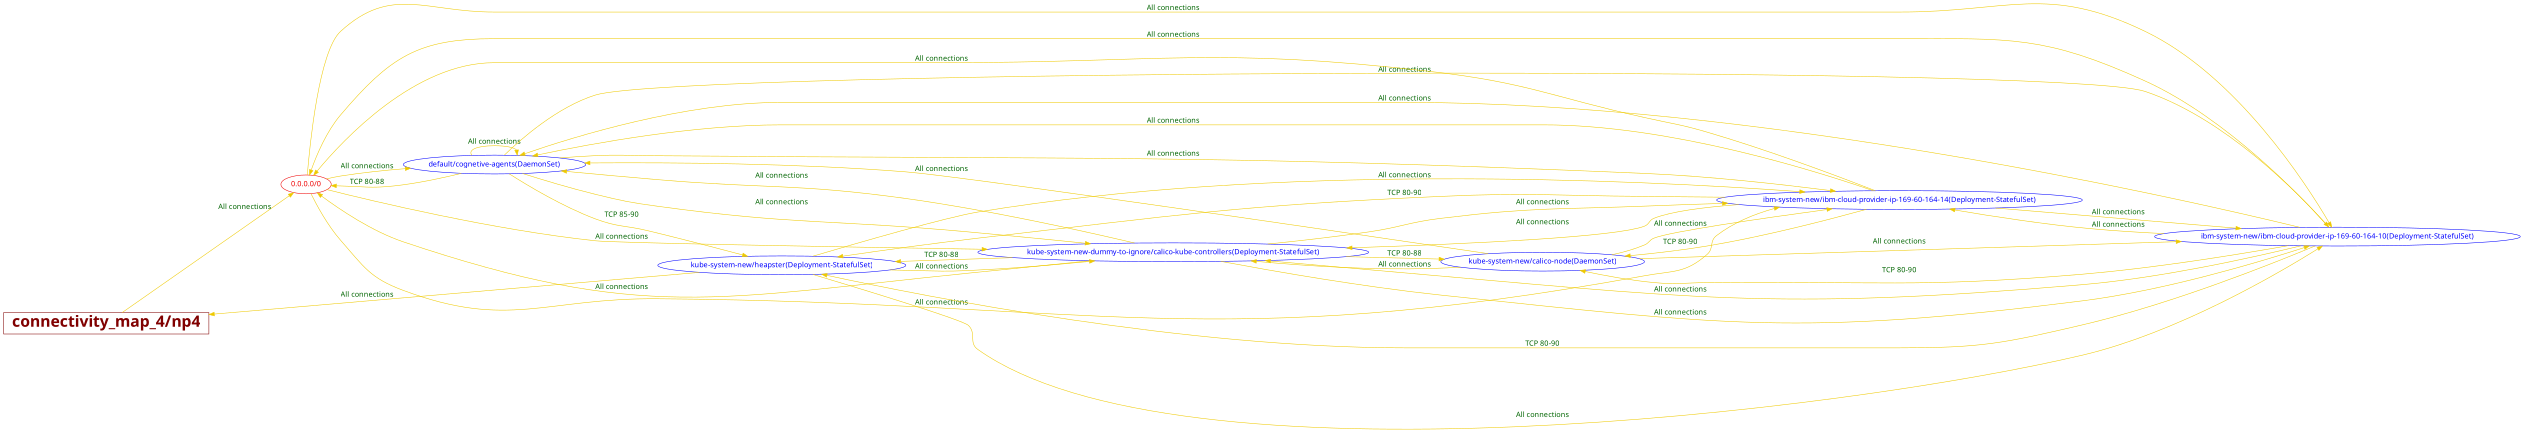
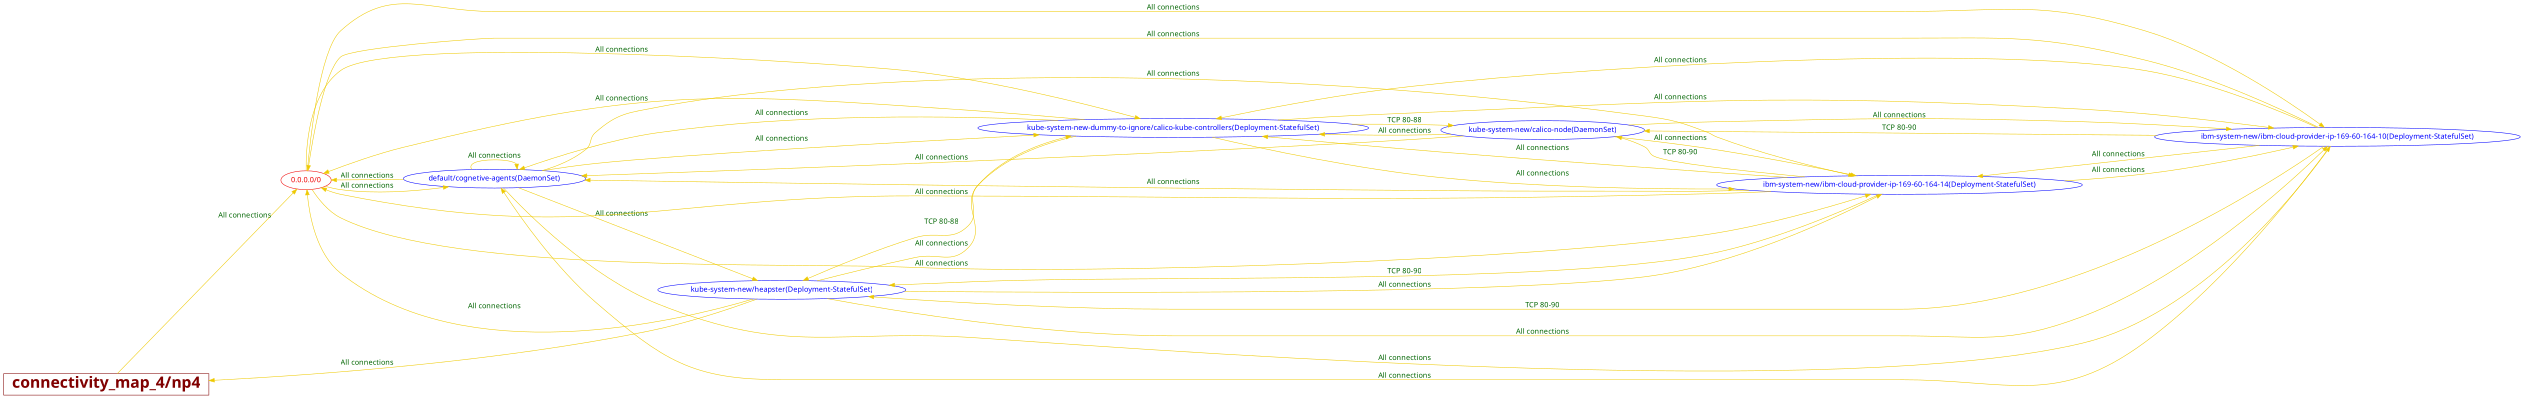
edge "default/cognetive-agents(DaemonSet)" -> "0.0.0.0/0": label "TCP 80-88" -> "All connections"
edge "default/cognetive-agents(DaemonSet)" -> "kube-system-new/heapster(Deployment-StatefulSet)": label "TCP 85-90" -> "All connections"
edge "kube-system-new/heapster(Deployment-StatefulSet)" -> "0.0.0.0/0": added, label "All connections"
